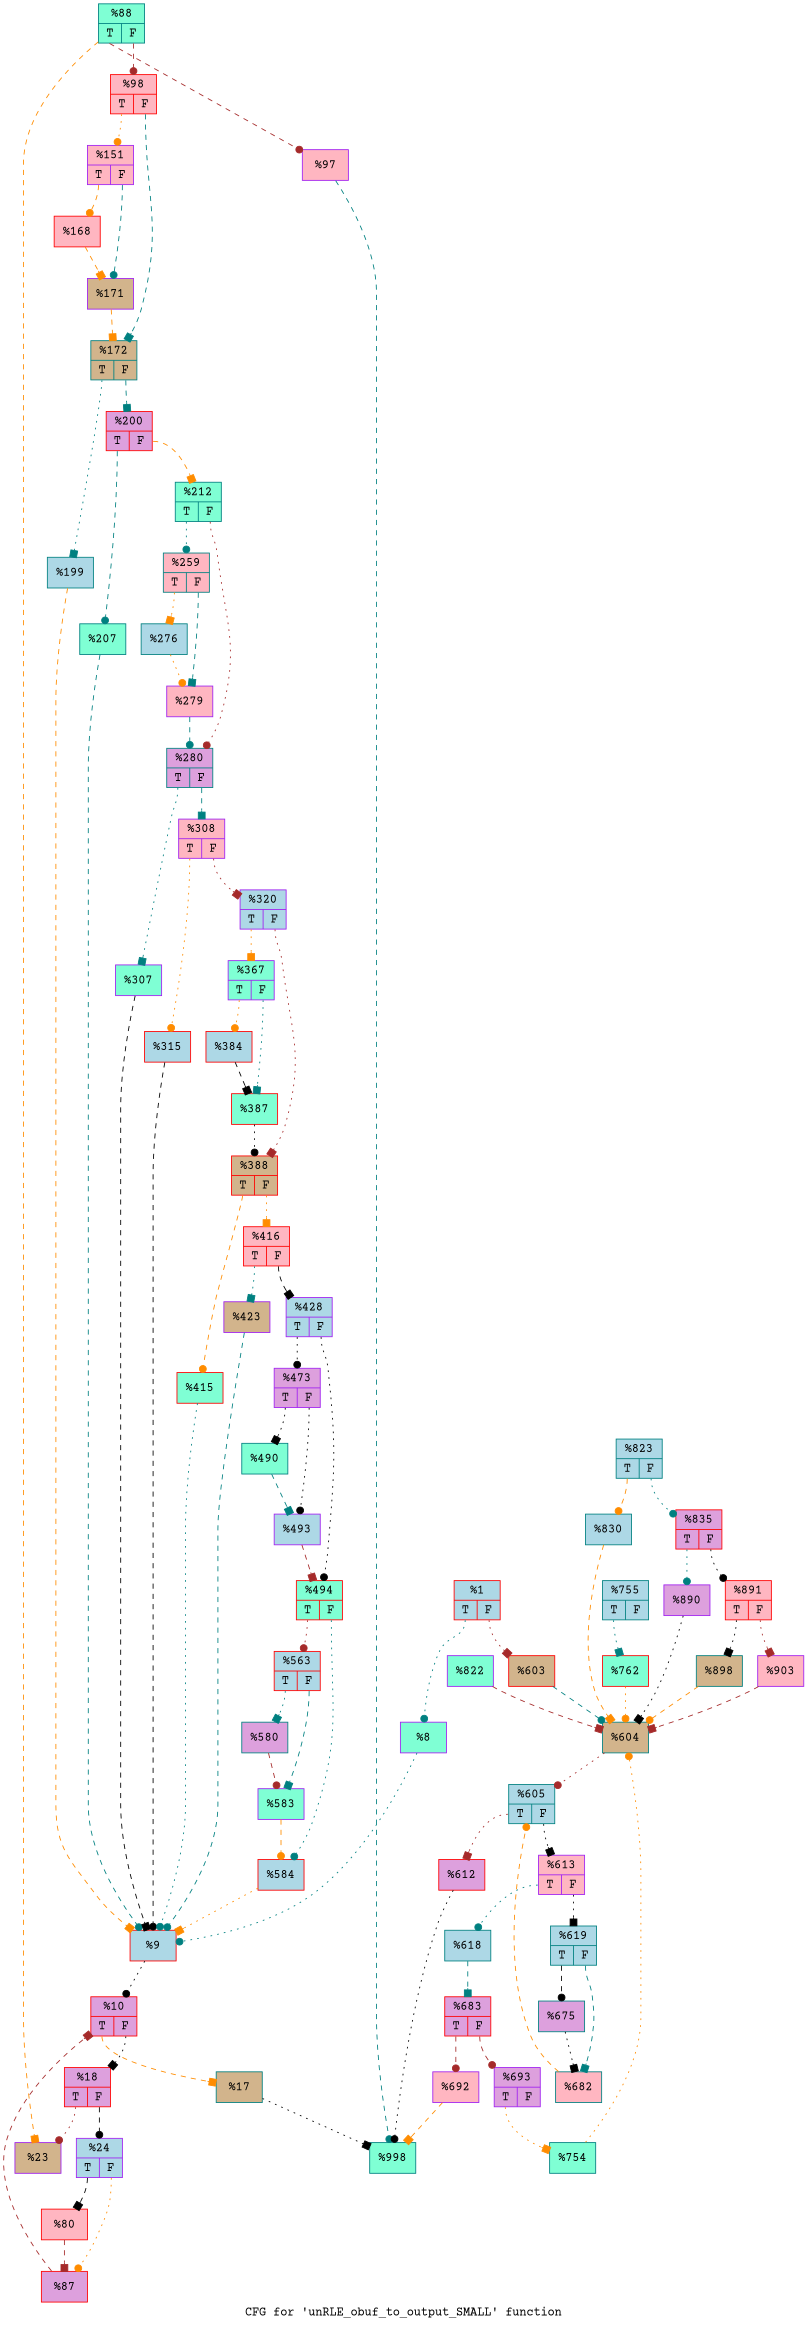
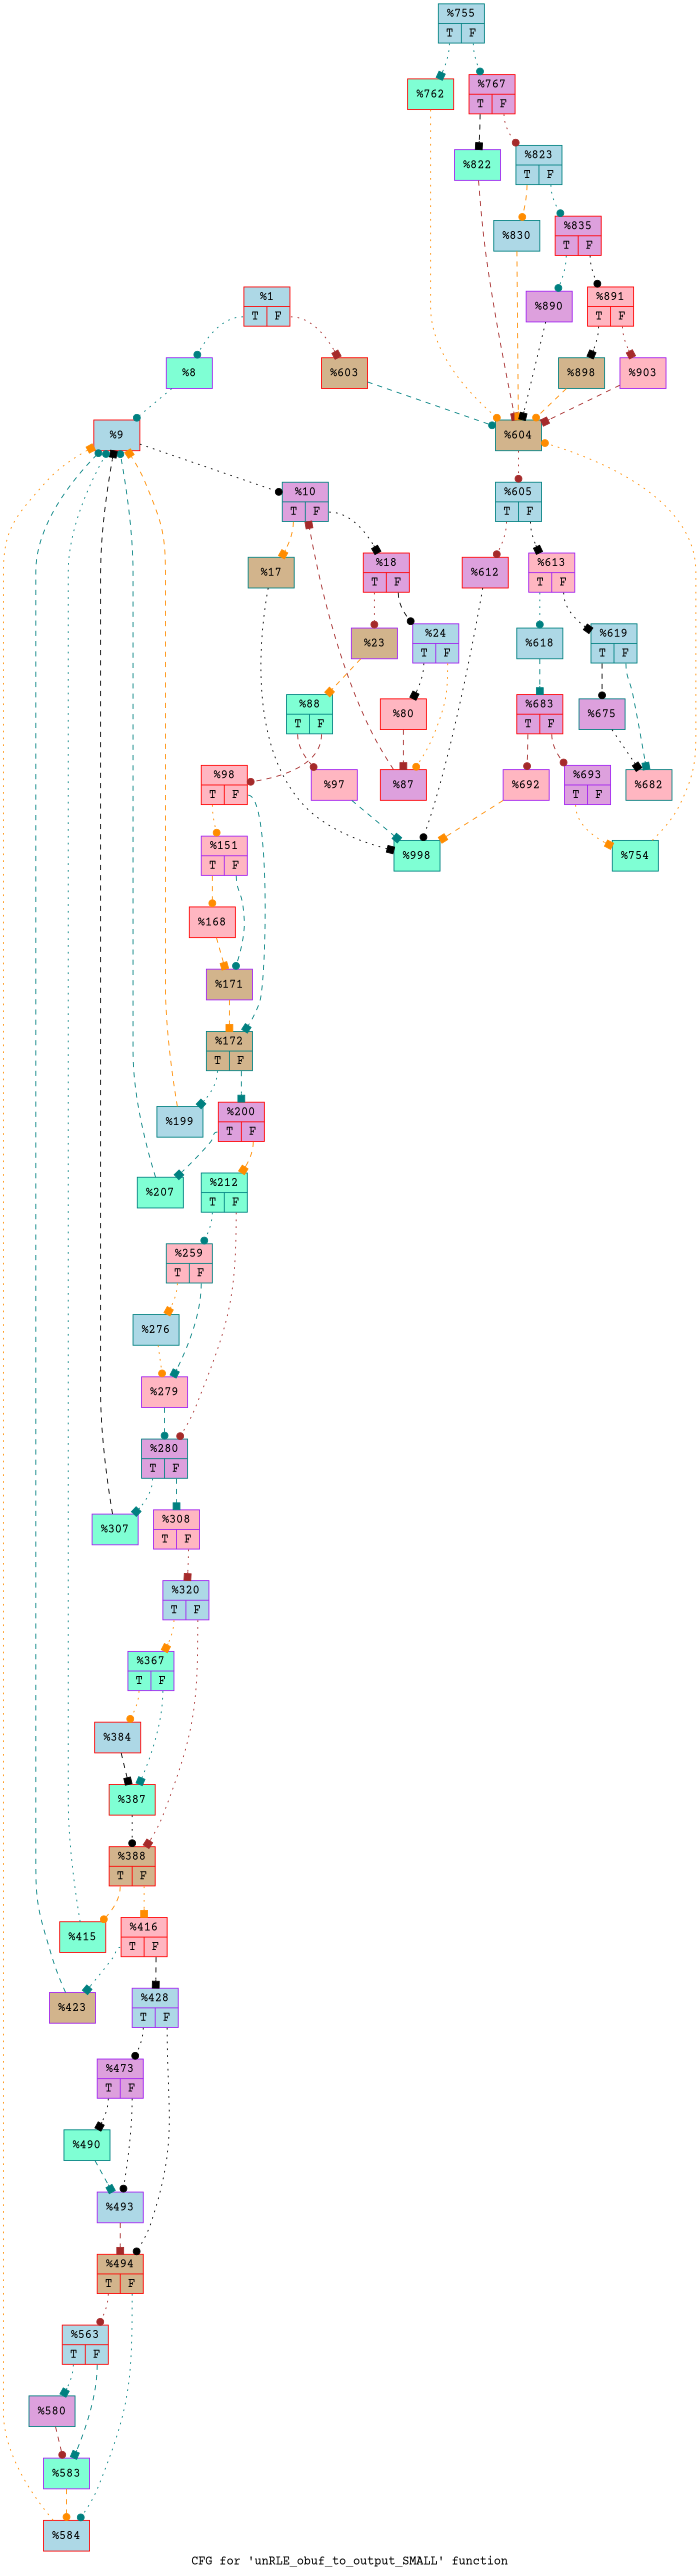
node "%767": added
edge "%200" -> "%207": arrowhead dot -> box
node "%315": removed
edge "%88" -> "%23": reversed
edge "%97" -> "%998": arrowhead dot -> box
node "%494": fillcolor aquamarine -> tan
edge "%605" -> "%612": arrowhead box -> dot
edge "%682" -> "%605": removed
node "%10": color red -> teal
edge "%24" -> "%80": style dashed -> dotted
